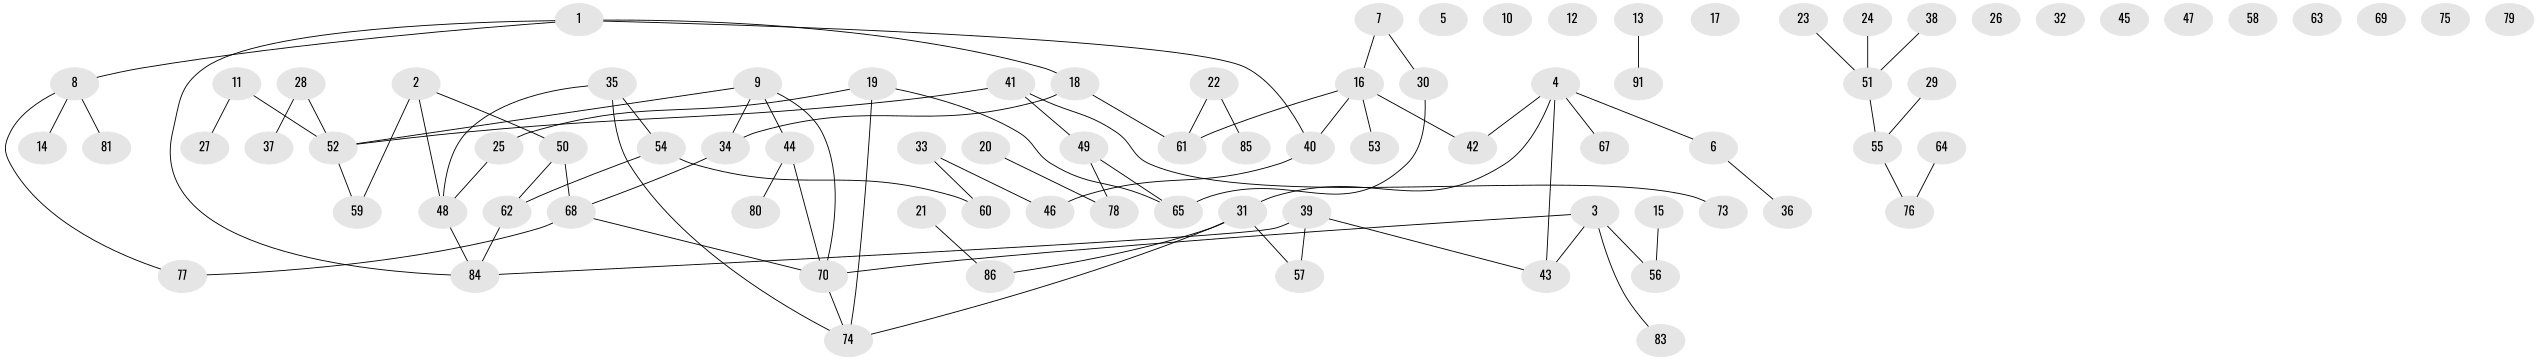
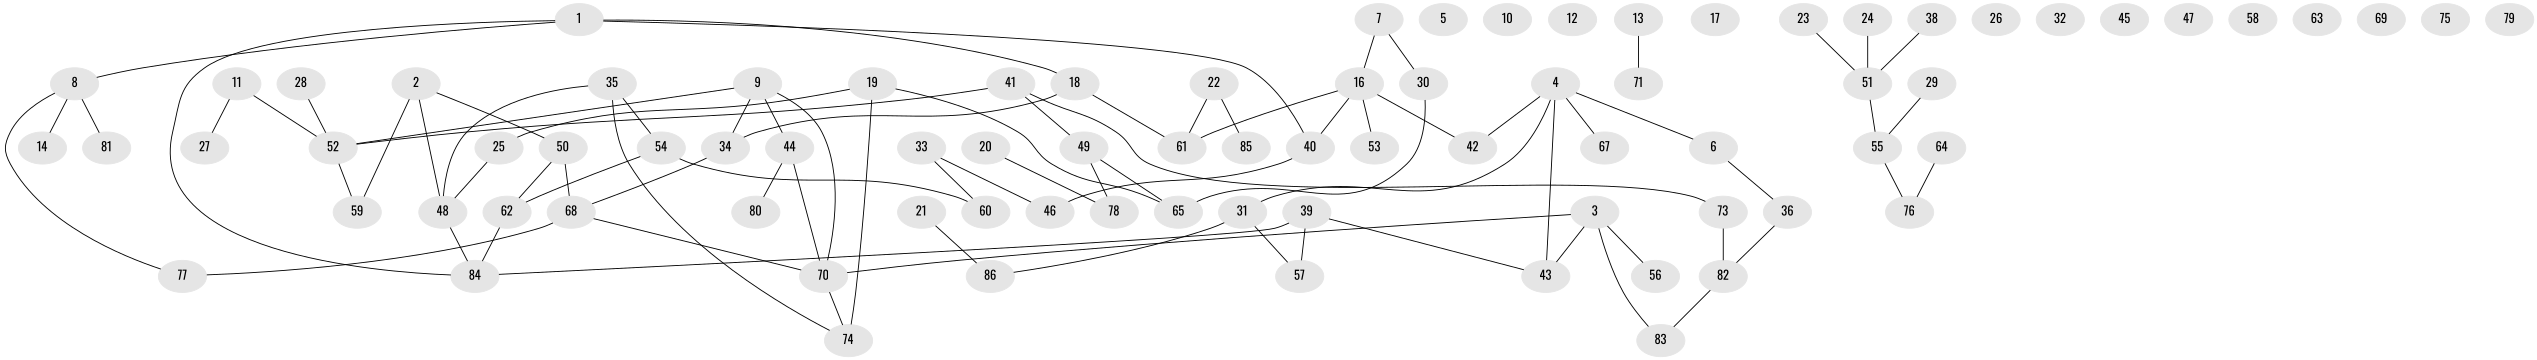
node "91": label "91" -> "71"
node "37": removed
node "15": removed
node "82": added
edge "31" -- "74": removed
